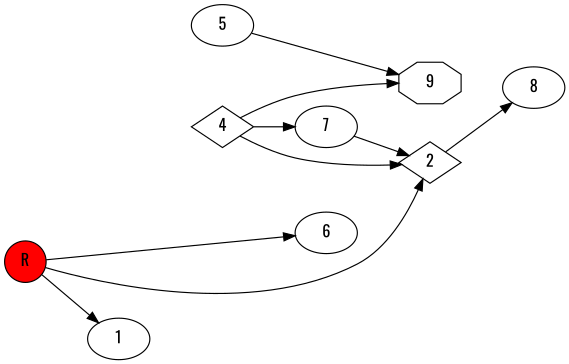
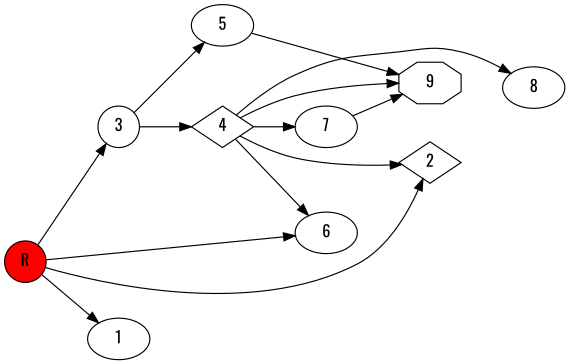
node "3": added
edge "2" -> "8": now "4" -> "8"
edge "7" -> "2": now "7" -> "9"
edge "4" -> "6": added
